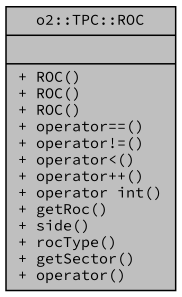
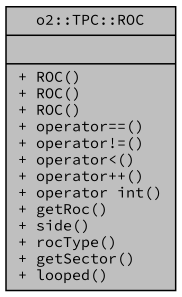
node "o2::TPC::ROC": text "+ operator()" -> "+ looped()"
